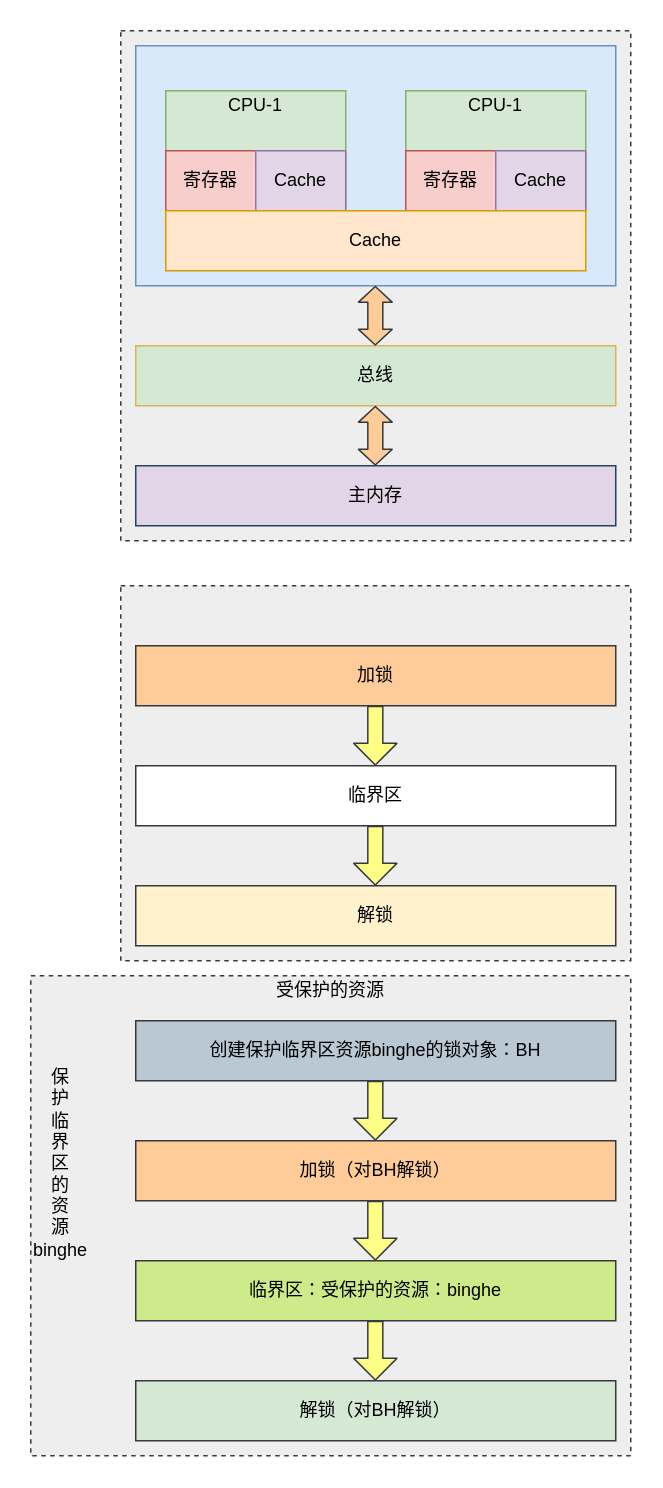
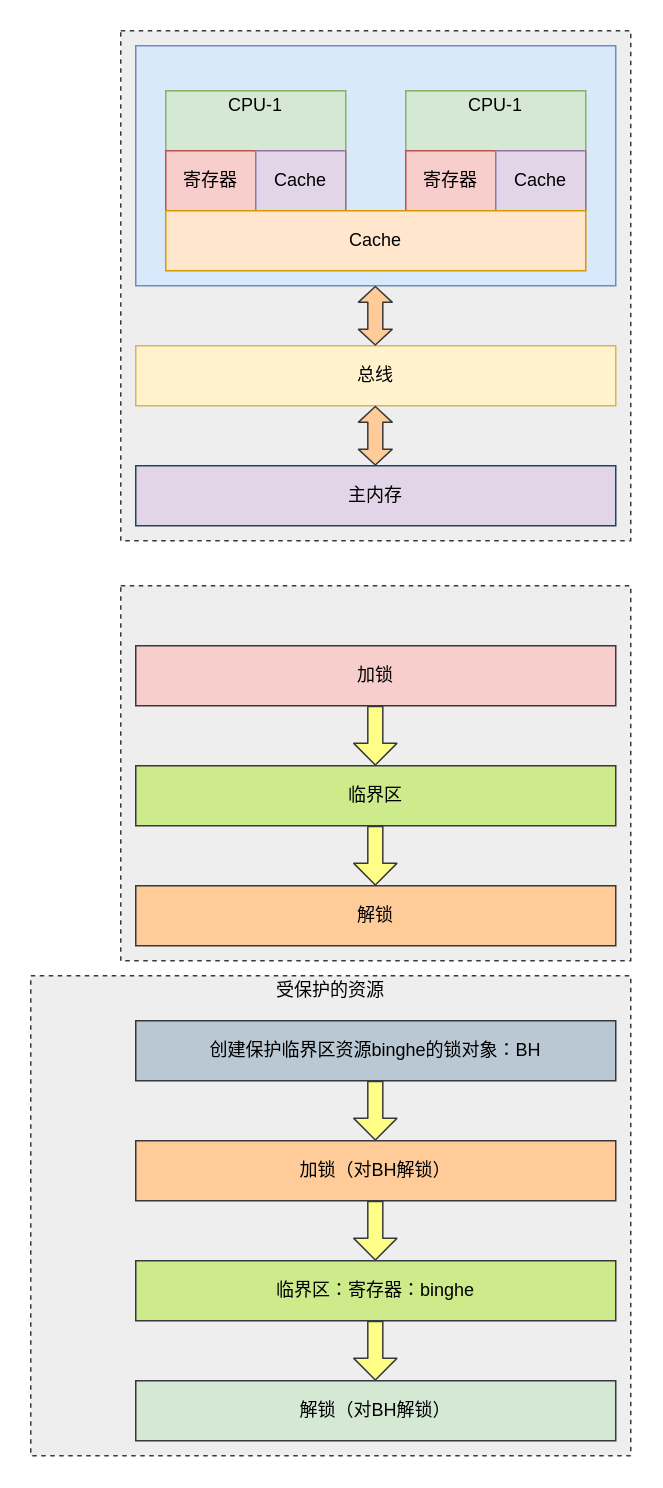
node "总线": fillcolor #d5e8d4 -> #fff2cc
node "加锁": fillcolor #ffcc99 -> #f8cecc
node "临界区": fillcolor #ffffff -> #cdeb8b
node "解锁": fillcolor #fff2cc -> #ffcc99
node "保 护 临 界 区 的 资 源 binghe": removed
node "临界区：受保护的资源：binghe": label "临界区：受保护的资源：binghe" -> "临界区：寄存器：binghe"
